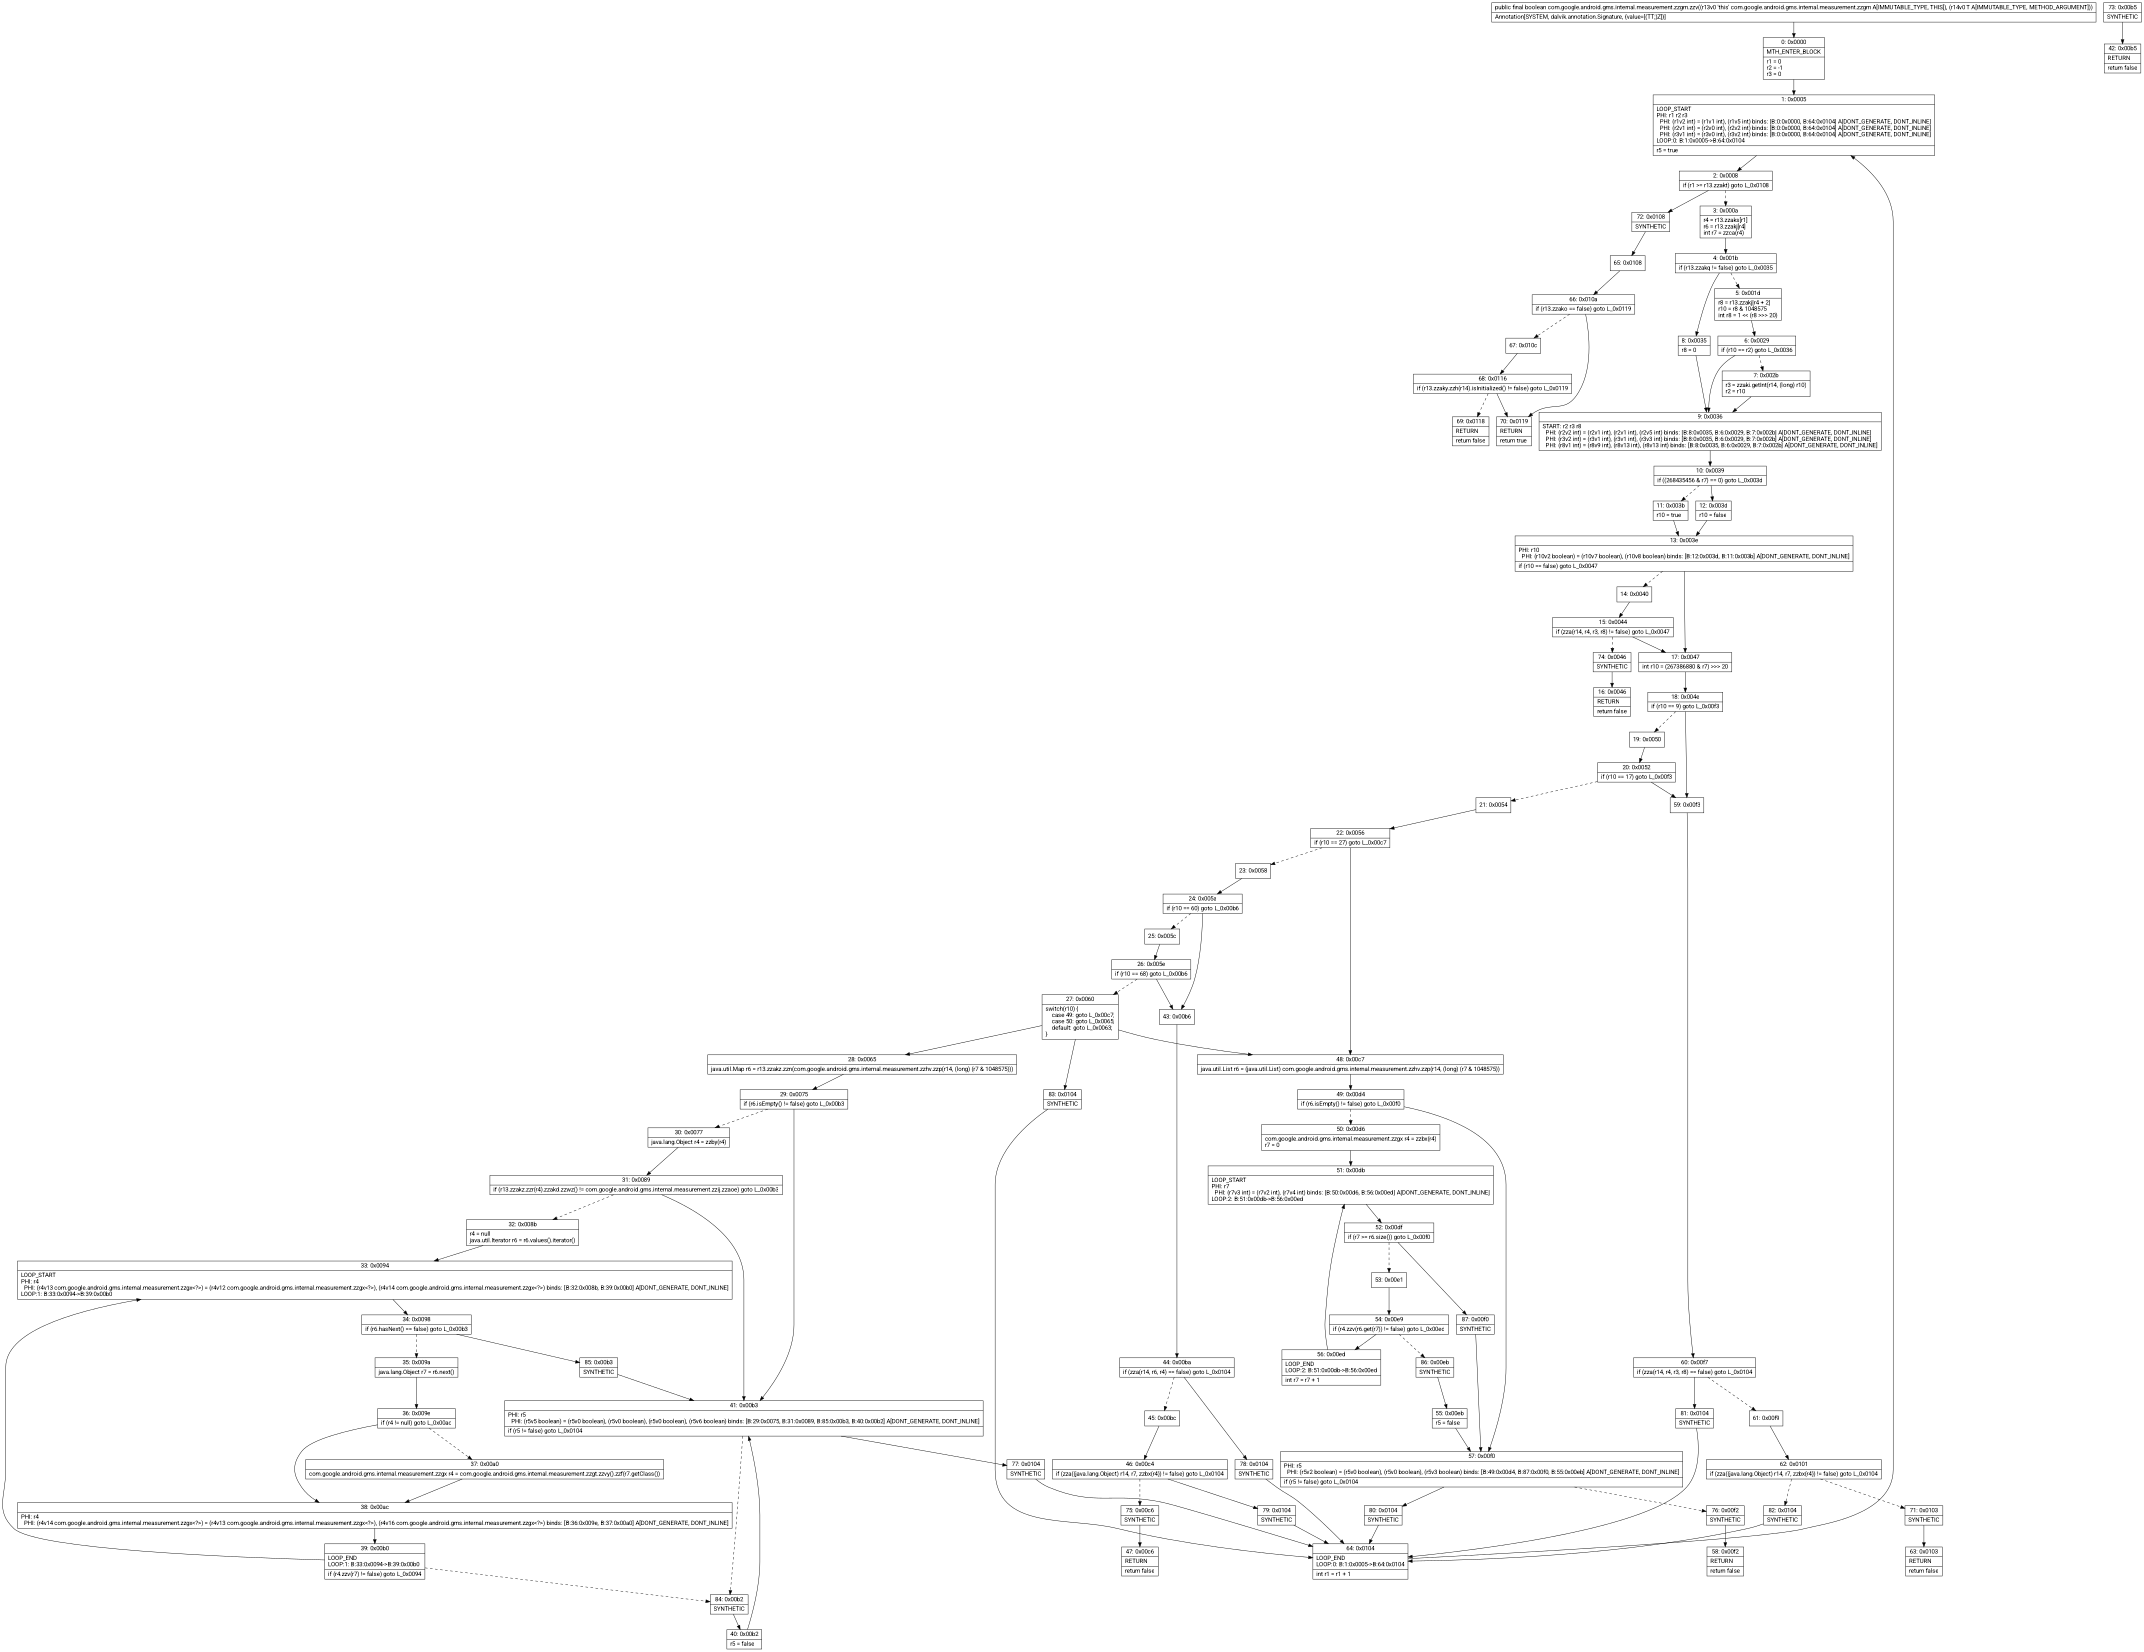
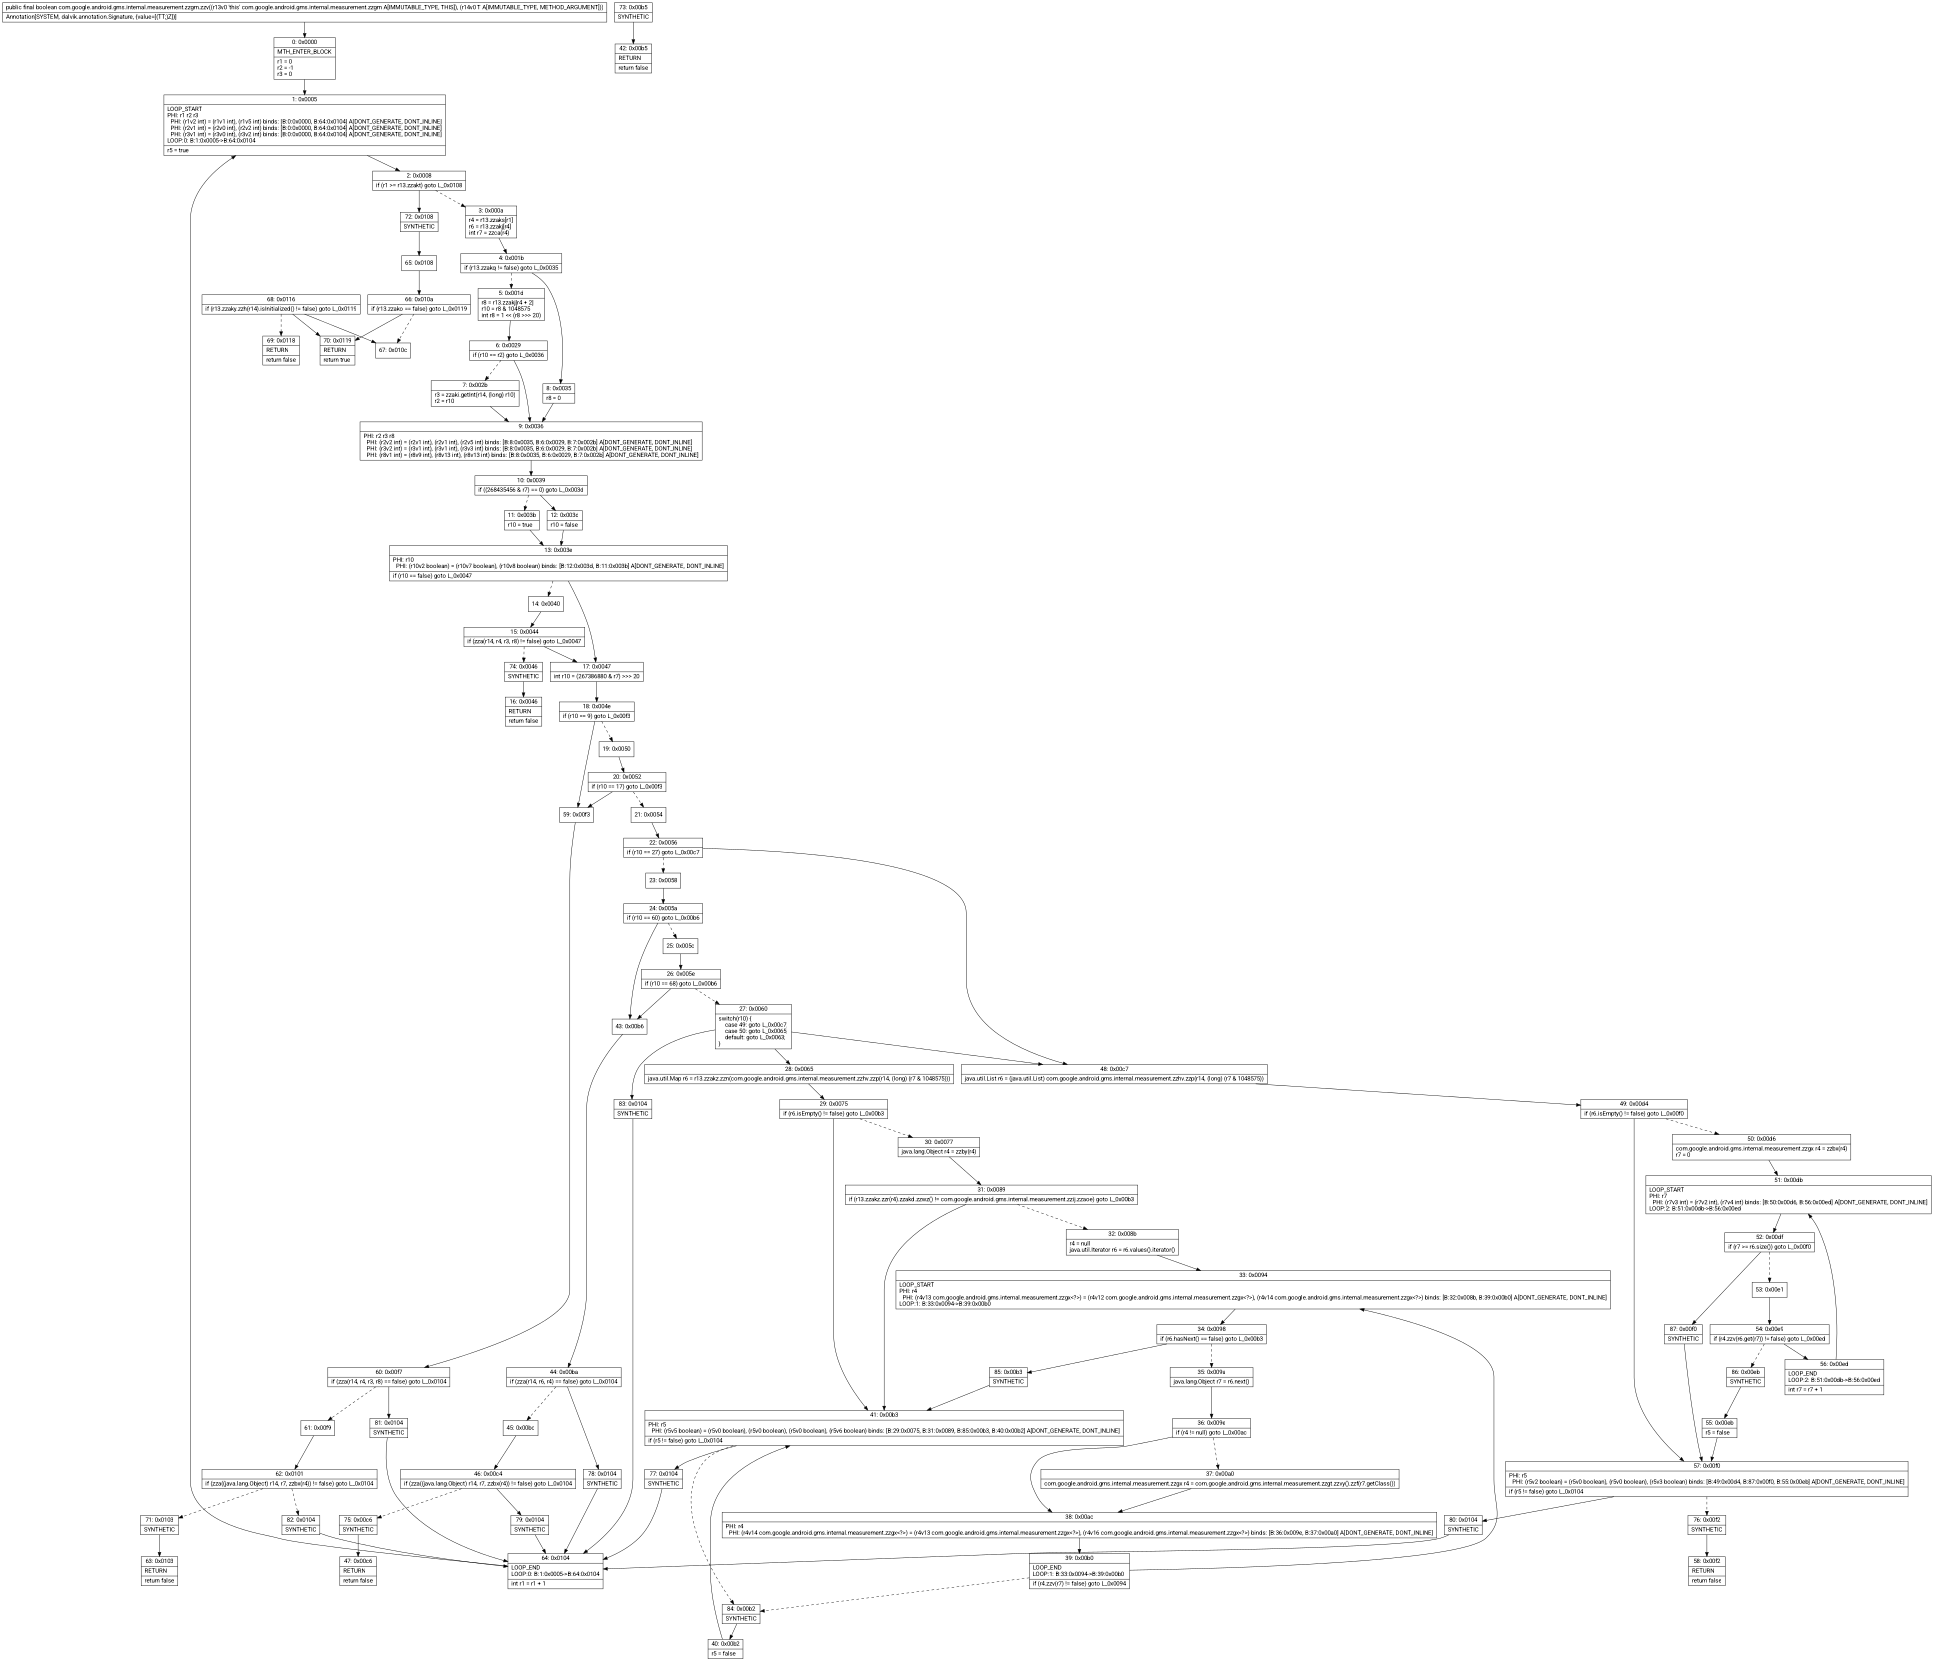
edge "67: 0x010c" -> "68: 0x0116": reversed
node "9: 0x0036": text "START: r2 r3 r8" -> "PHI: r2 r3 r8"
